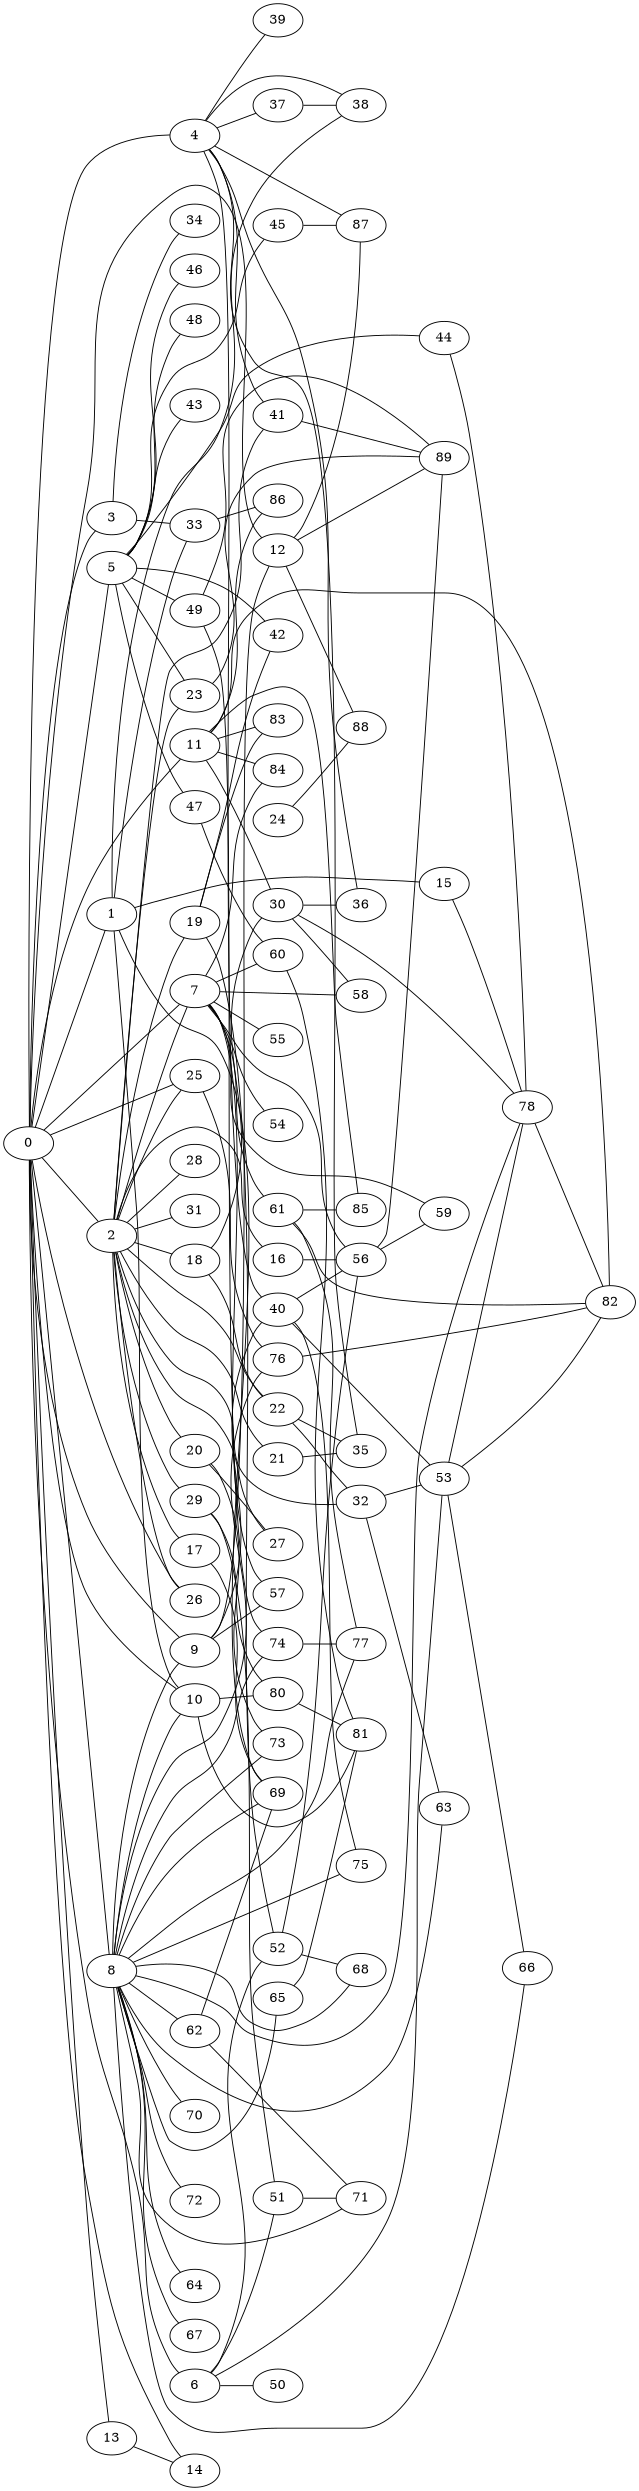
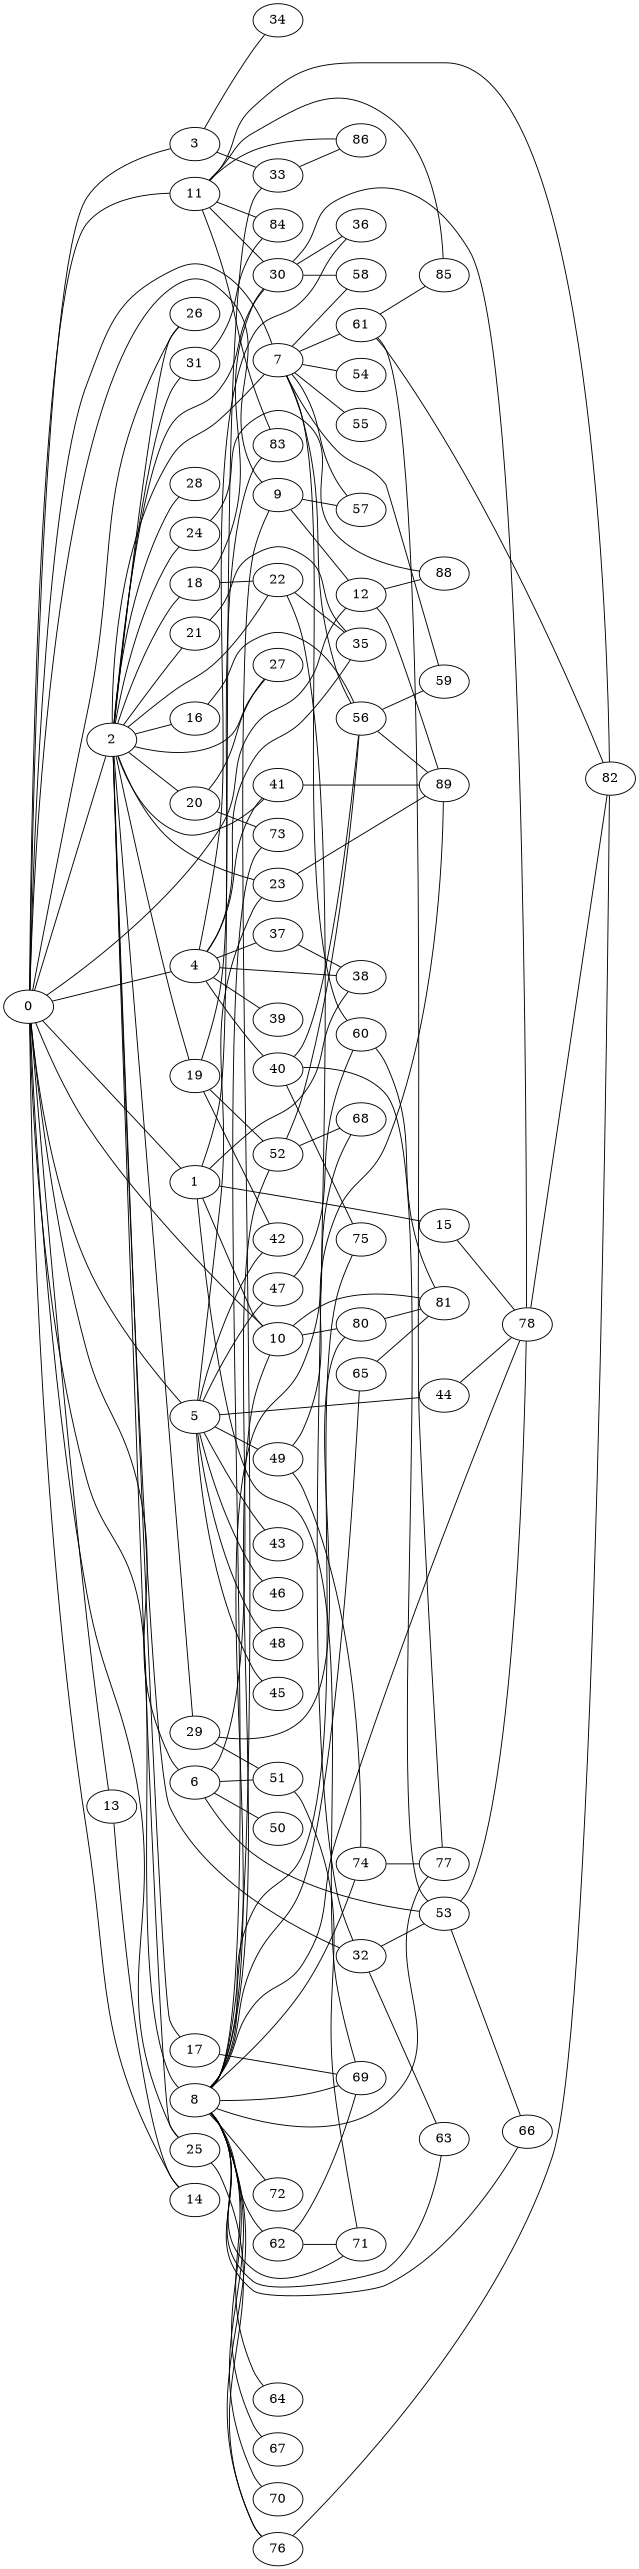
node "87": removed
edge "30" -- "2": added
edge "24" -- "2": added
edge "84" -- "7": now "84" -- "31"
edge "82" -- "53": removed
edge "40" -- "9": removed
